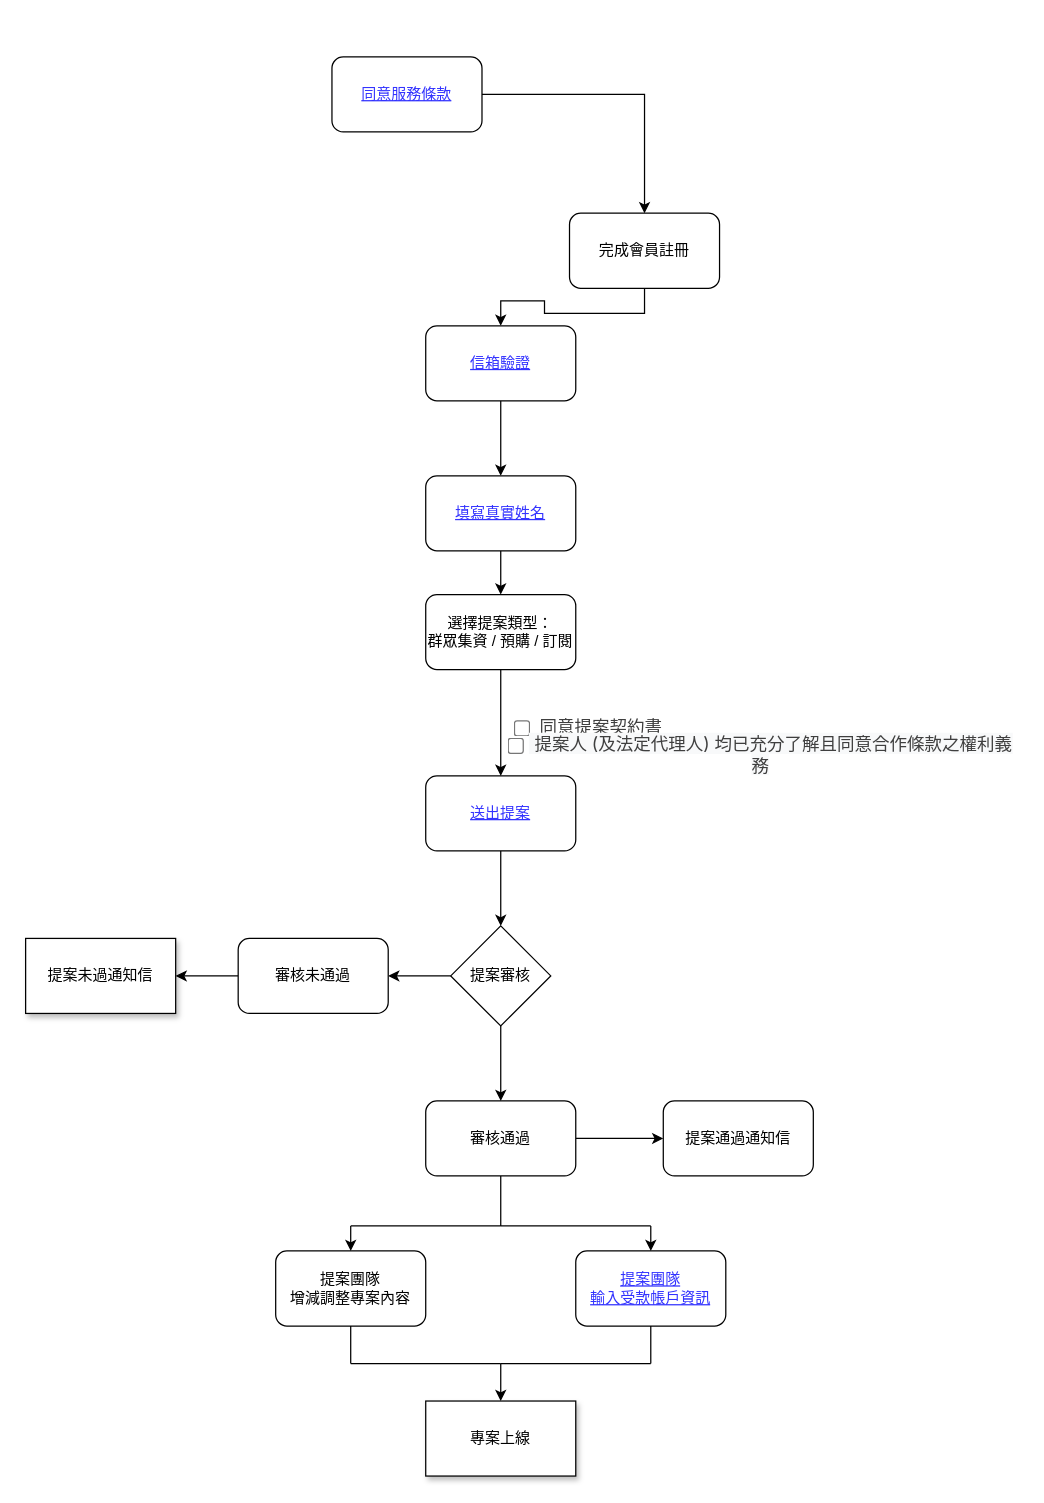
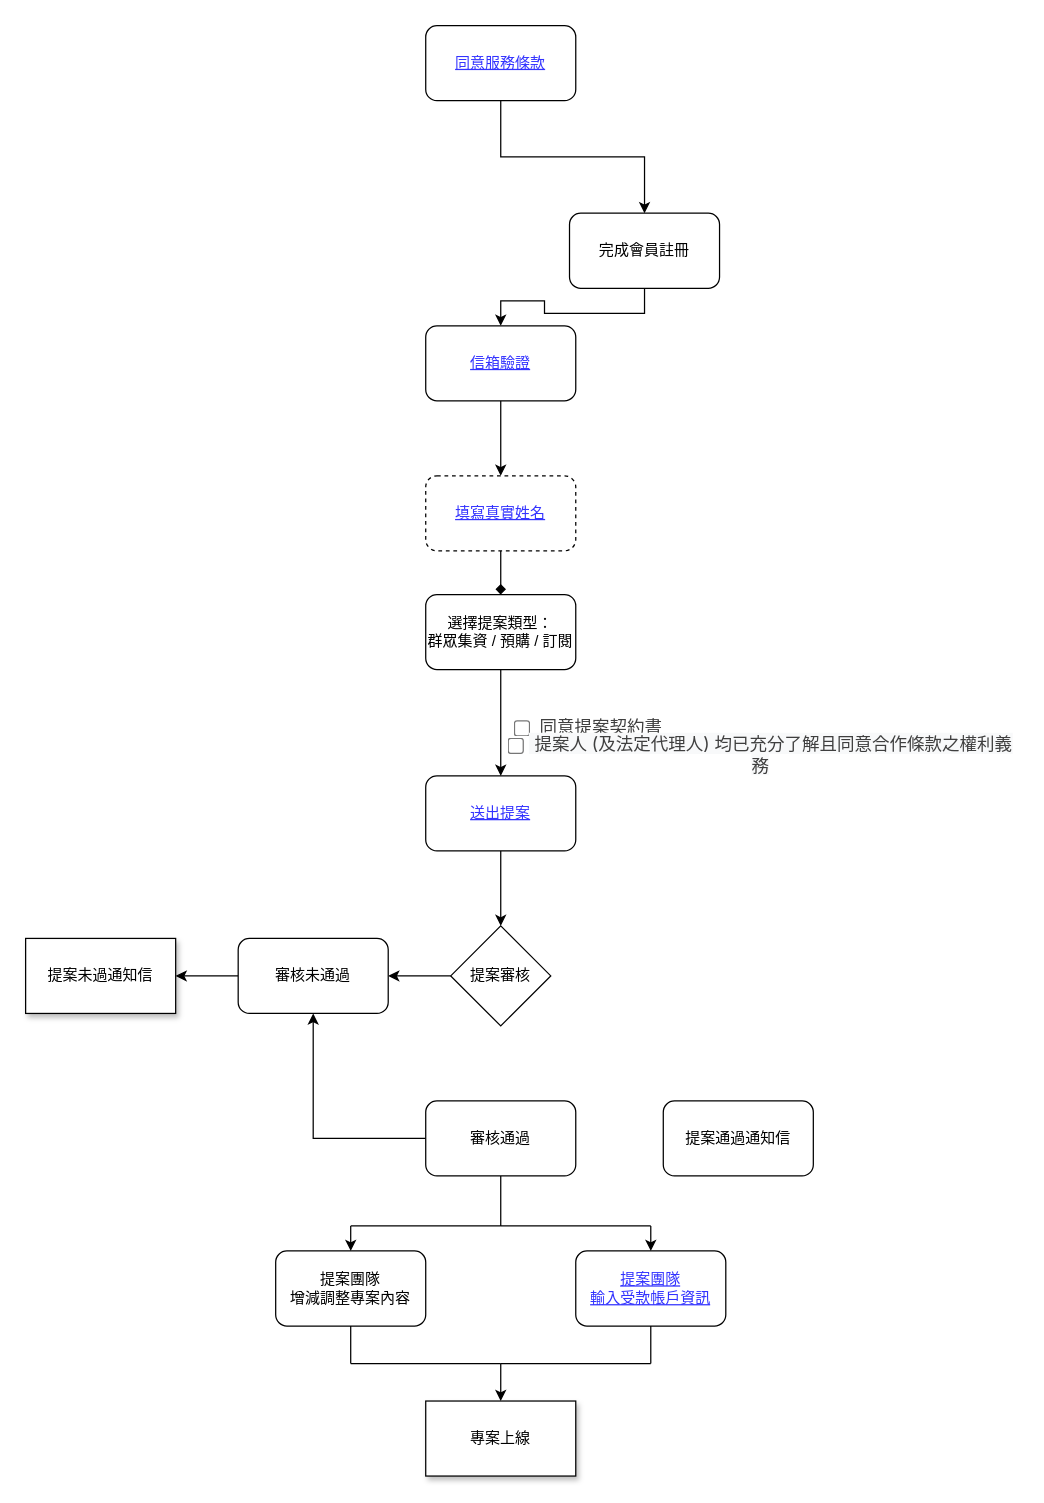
node "同意服務條款": moved (407, 94) -> (501, 63)
node "填寫真實姓名": style solid -> dashed
edge "填寫真實姓名" -> "選擇提案類型： 群眾集資 / 預購 / 訂閱": arrowhead classic -> diamond
edge "提案審核" -> "審核通過": removed
edge "審核通過" -> "提案通過通知信": now "審核通過" -> "審核未通過"
